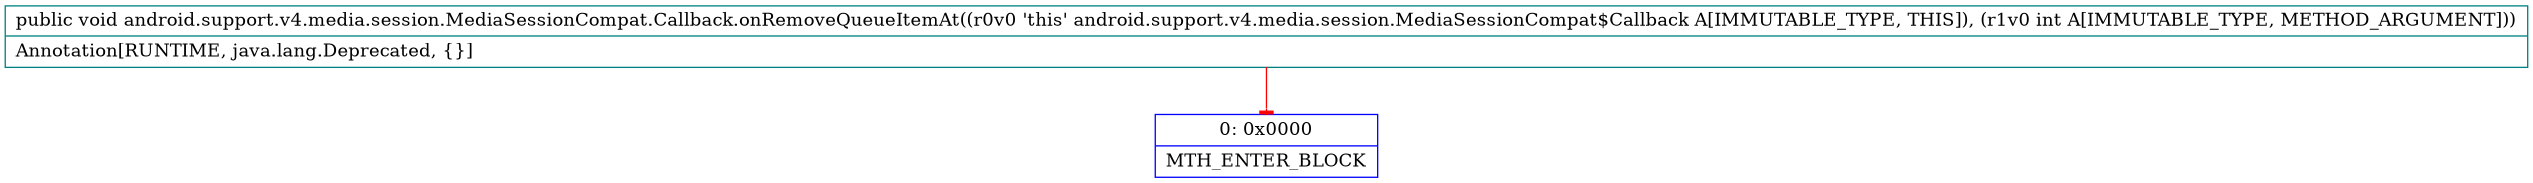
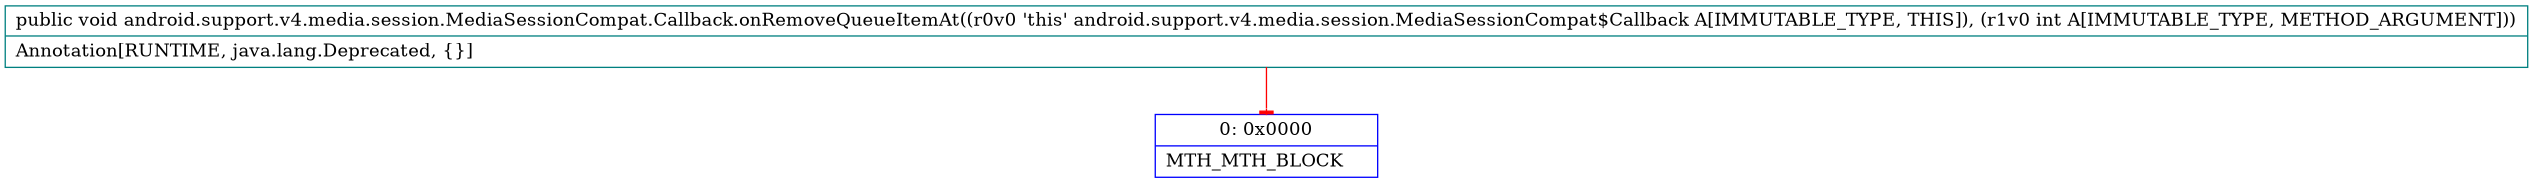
node "0: 0x0000": text "MTH_ENTER_BLOCK" -> "MTH_MTH_BLOCK"
